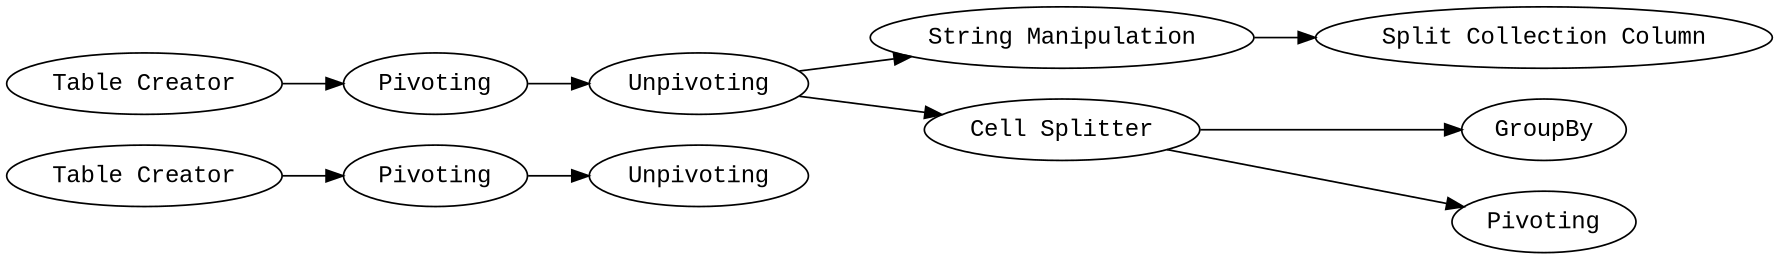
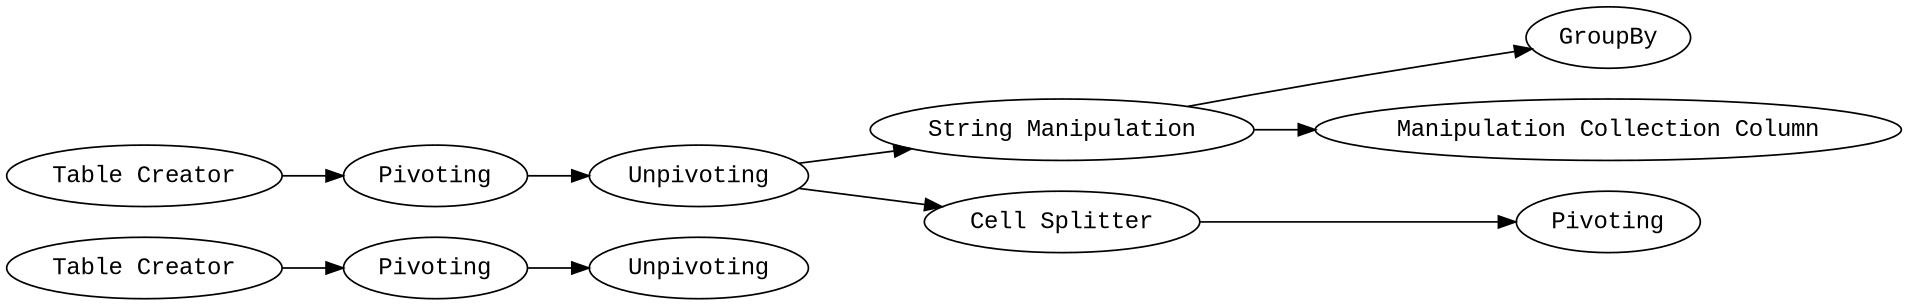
node "Split Collection Column": label "Split Collection Column" -> "Manipulation Collection Column"
edge "Cell Splitter" -> "GroupBy": now "String Manipulation" -> "GroupBy"
